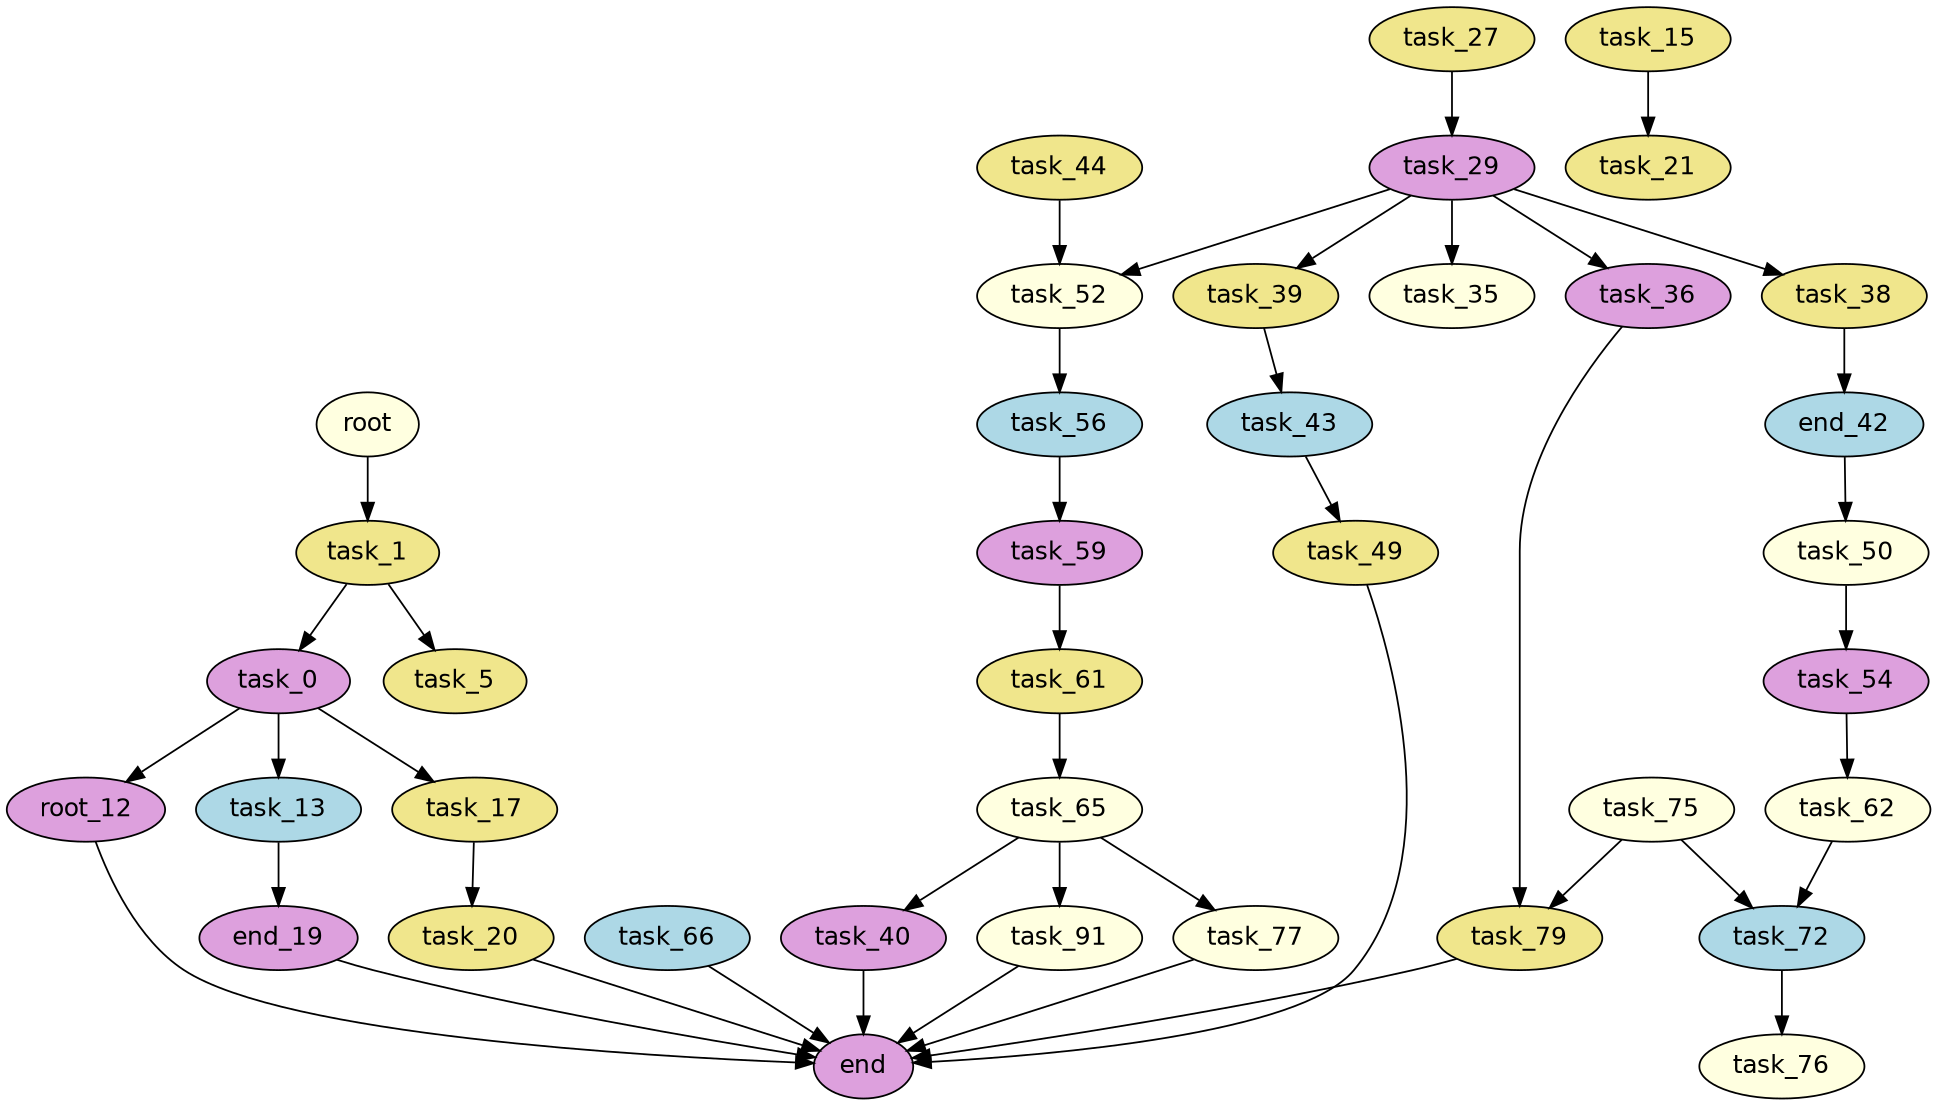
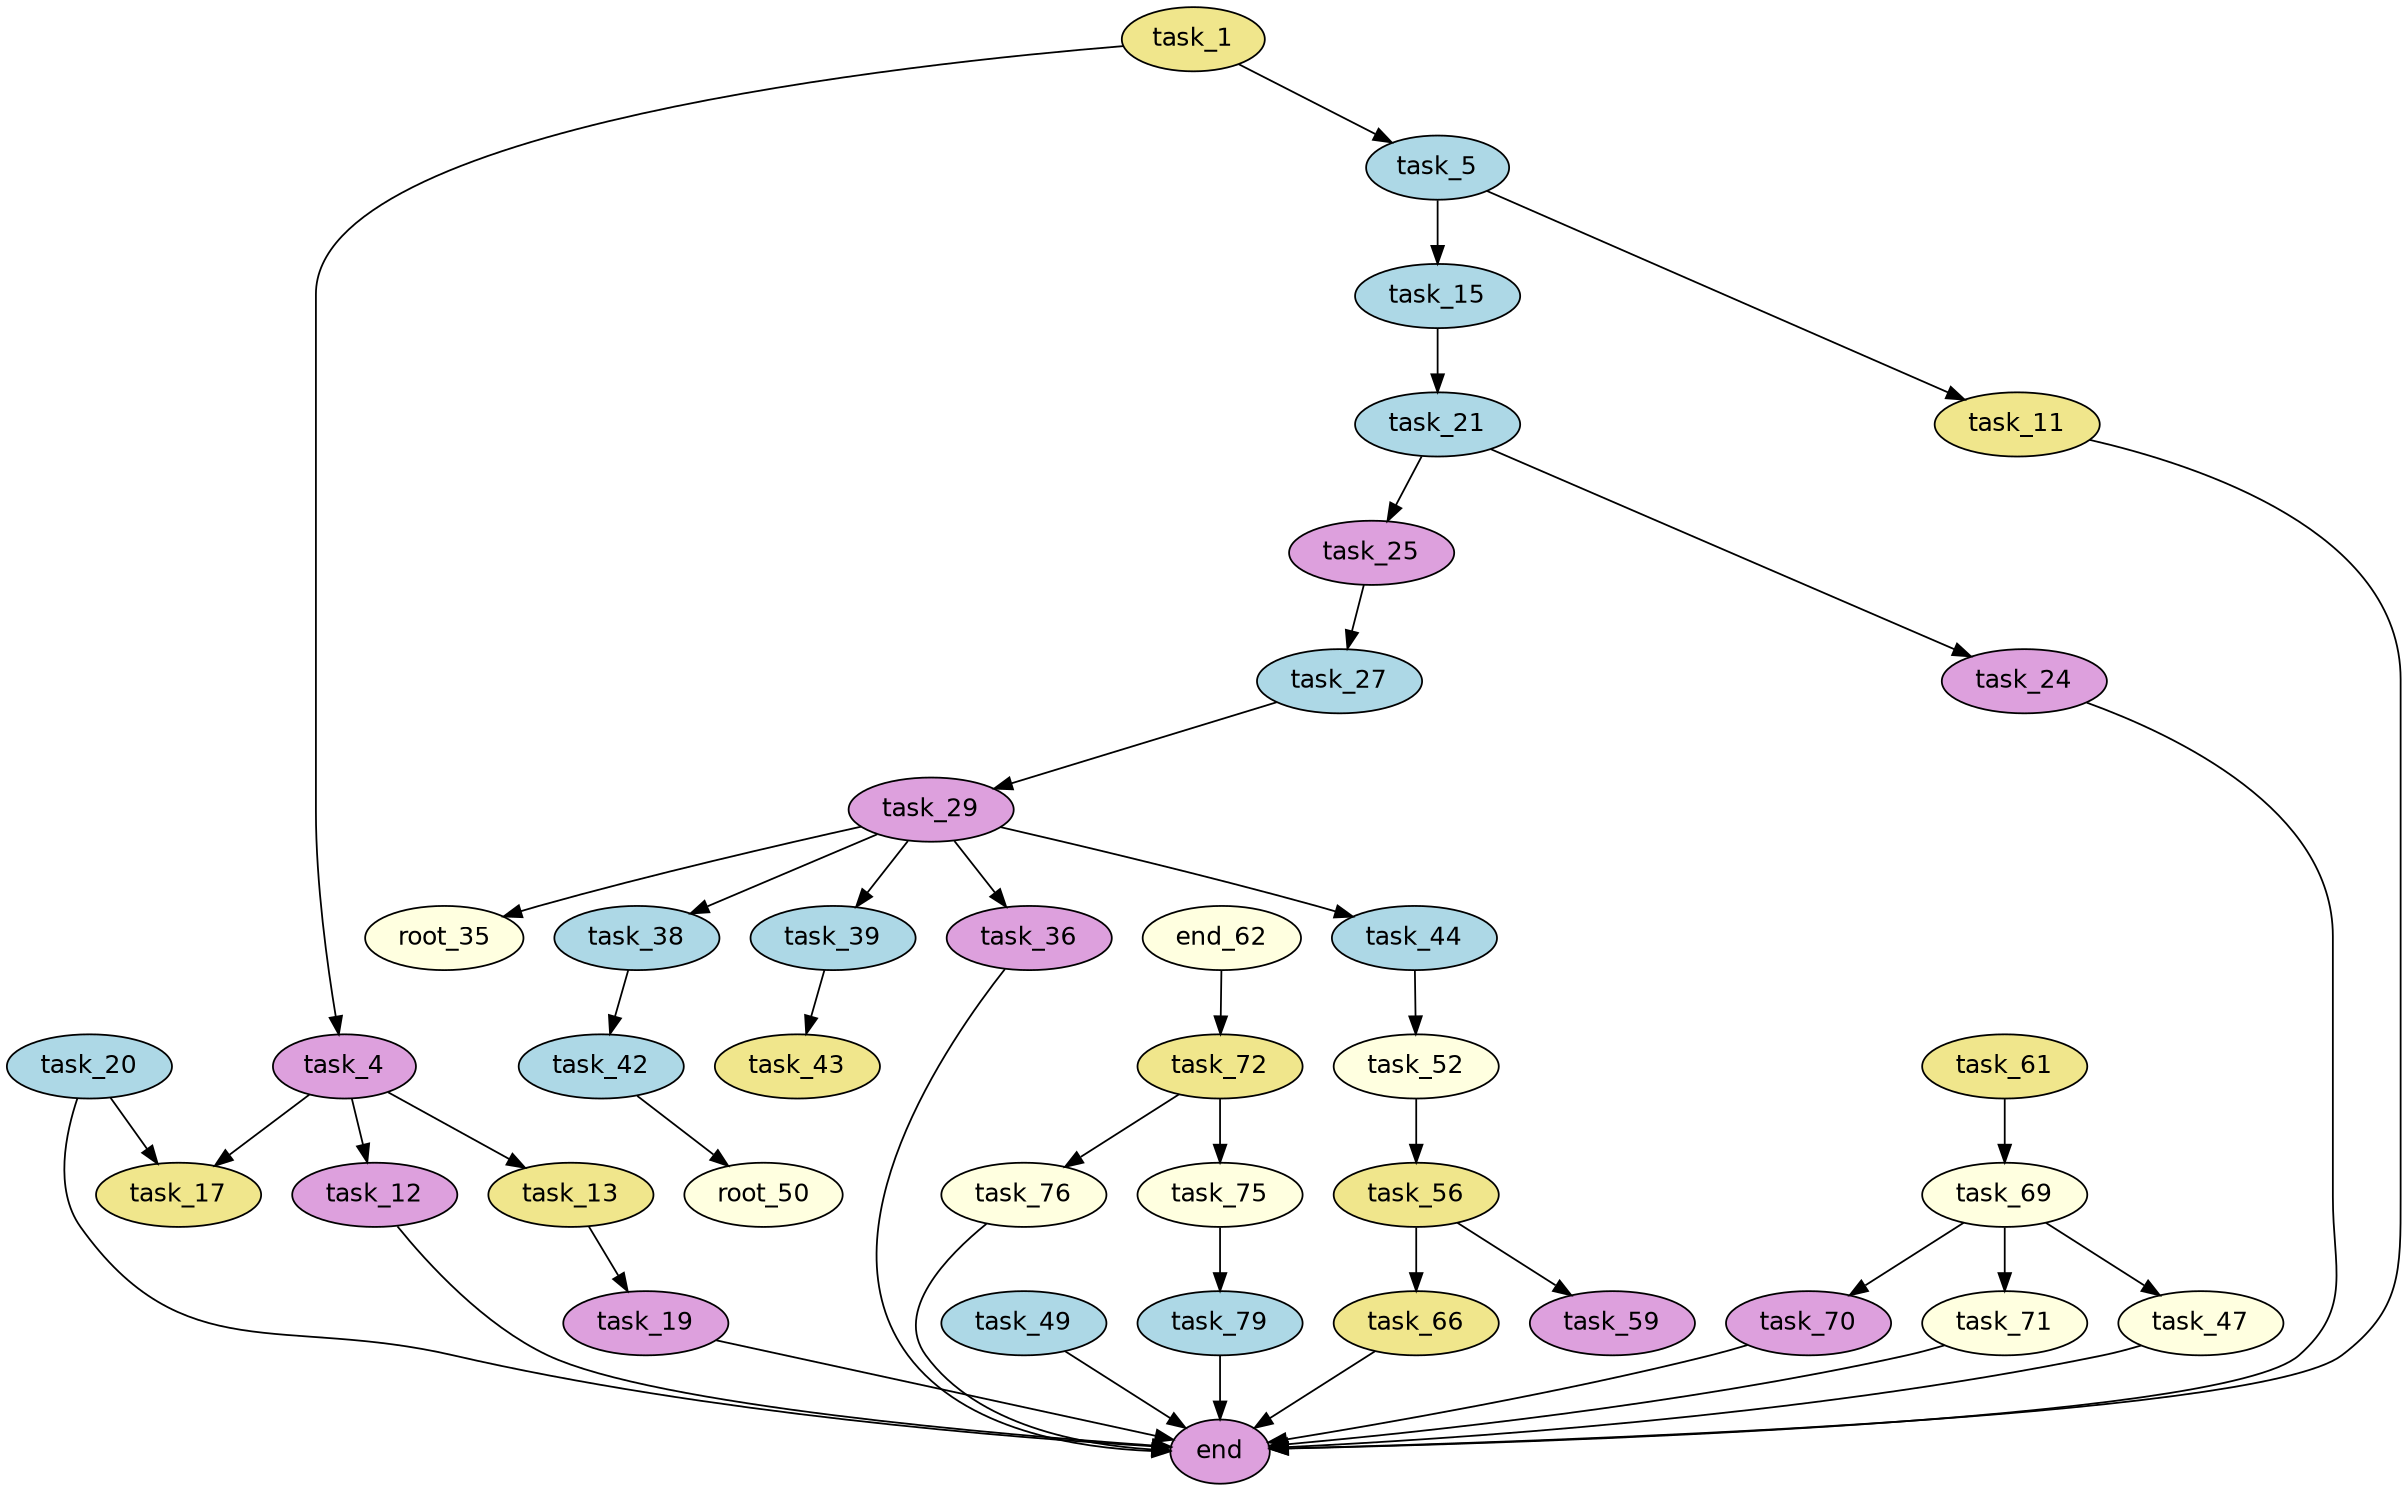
node "task_27": fillcolor khaki -> lightblue
node "task_15": fillcolor khaki -> lightblue
node "task_44": fillcolor khaki -> lightblue
node "task_21": fillcolor khaki -> lightblue
edge "task_5" -> "task_15": added
edge "task_29" -> "task_52": now "task_29" -> "task_44"
node "task_39": fillcolor khaki -> lightblue
node "task_35": label "task_35" -> "root_35"
node "task_38": fillcolor khaki -> lightblue
node "root": removed
node "task_56": fillcolor lightblue -> khaki
node "task_43": fillcolor lightblue -> khaki
node "end_42": label "end_42" -> "task_42"
node "task_11": added
edge "task_43" -> "task_49": removed
node "task_49": fillcolor khaki -> lightblue
node "task_25": added
node "task_50": label "task_50" -> "root_50"
edge "task_36" -> "task_79": now "task_36" -> "end"
edge "task_59" -> "task_61": removed
node "task_0": label "task_0" -> "task_4"
node "task_5": fillcolor khaki -> lightblue
node "task_54": removed
node "task_24": added
node "root_12": label "root_12" -> "task_12"
node "task_13": fillcolor lightblue -> khaki
node "task_65": label "task_65" -> "task_69"
node "task_62": label "task_62" -> "end_62"
edge "task_17" -> "task_20": reversed
edge "task_75" -> "task_72": reversed
node "end_19": label "end_19" -> "task_19"
node "task_20": fillcolor khaki -> lightblue
node "task_66": fillcolor lightblue -> khaki
node "task_40": label "task_40" -> "task_70"
node "task_91": label "task_91" -> "task_71"
node "task_77": label "task_77" -> "task_47"
node "task_79": fillcolor khaki -> lightblue
node "task_72": fillcolor lightblue -> khaki
edge "task_56" -> "task_66": added
edge "task_76" -> "end": added
